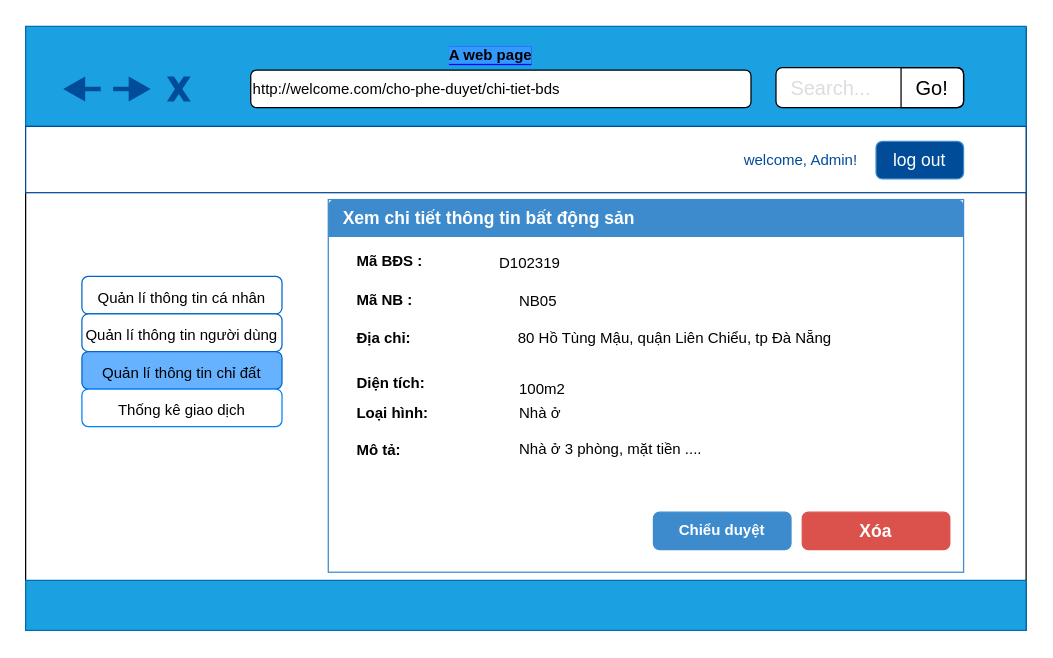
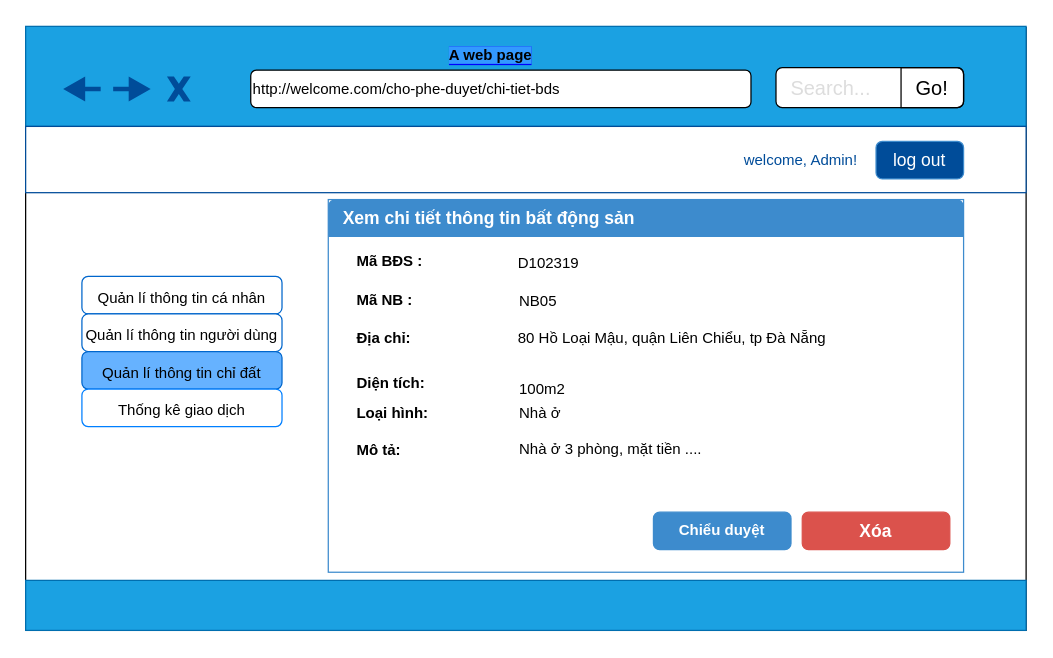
node "D102319": moved (709, 263) -> (728, 263)
node "80 Hồ Tùng Mậu, quận Liên Chiểu, tp Đà Nẵng": label "80 Hồ Tùng Mậu, quận Liên Chiểu, tp Đà Nẵng" -> "80 Hồ Loại Mậu, quận Liên Chiểu, tp Đà Nẵng"
